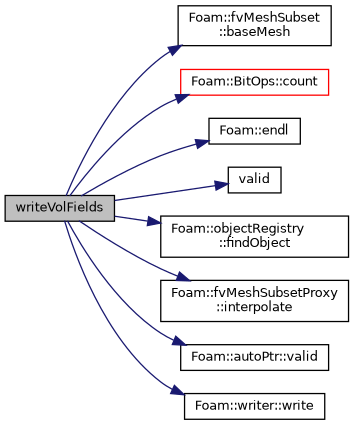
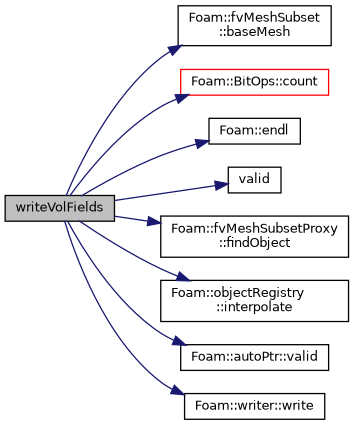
node "Foam::objectRegistry ::findObject": label "Foam::objectRegistry ::findObject" -> "Foam::fvMeshSubsetProxy ::findObject"
node "Foam::fvMeshSubsetProxy ::interpolate": label "Foam::fvMeshSubsetProxy ::interpolate" -> "Foam::objectRegistry ::interpolate"
